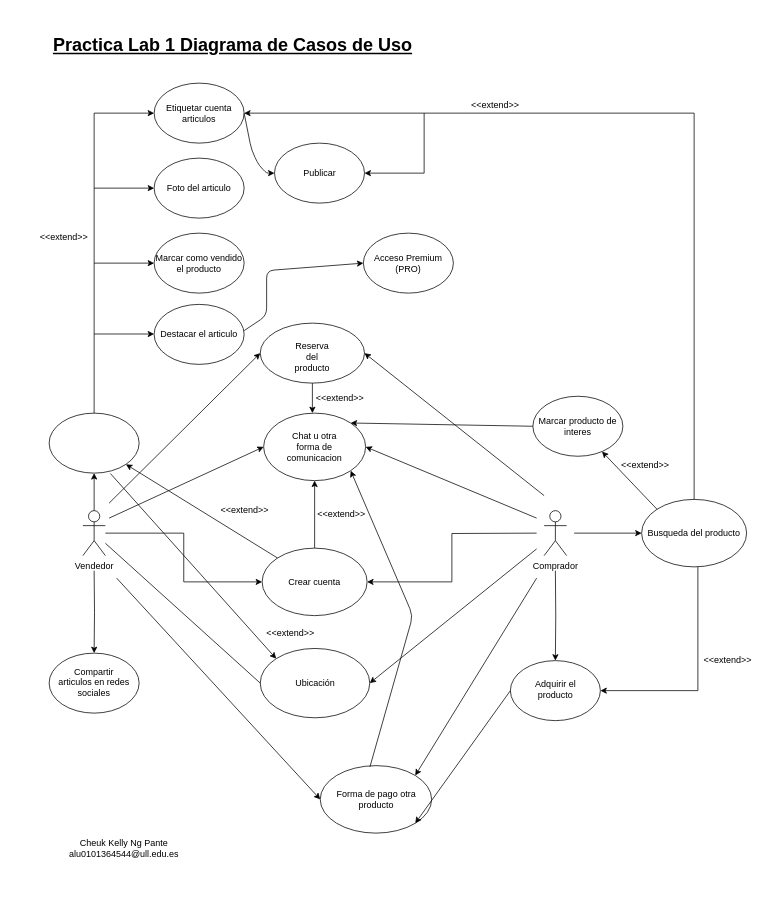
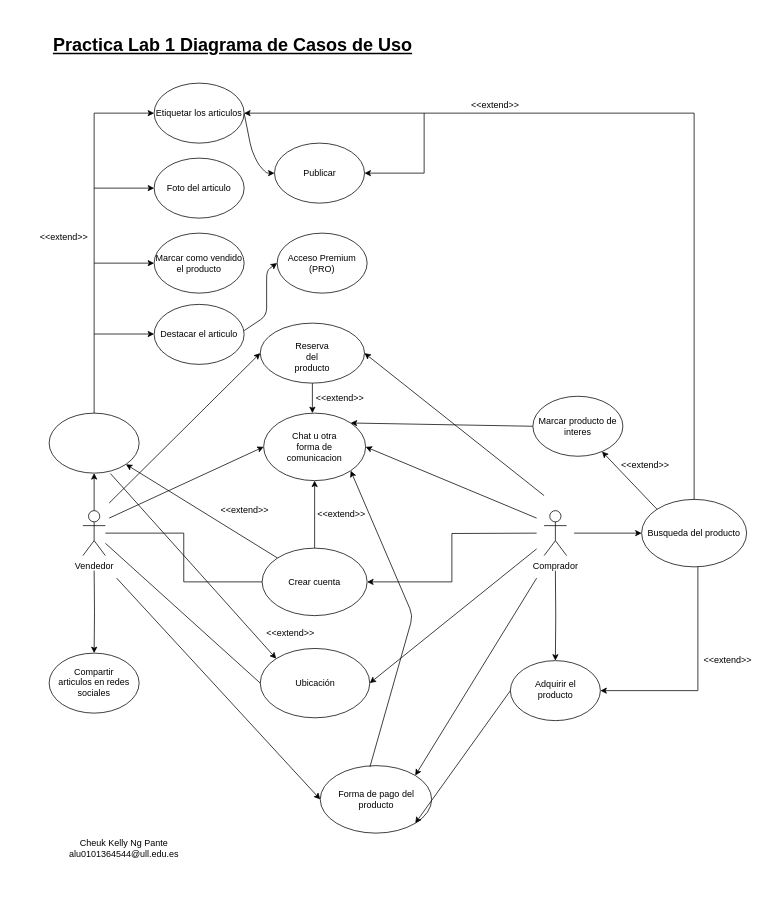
node "Etiquetar cuenta articulos": label "Etiquetar cuenta articulos" -> "Etiquetar los articulos"
node "Acceso Premium (PRO)": moved (408, 263) -> (322, 263)
edge "Vendedor" -> "Crear cuenta": arrowhead classic -> none
node "Forma de pago otra producto": label "Forma de pago otra producto" -> "Forma de pago del producto"
